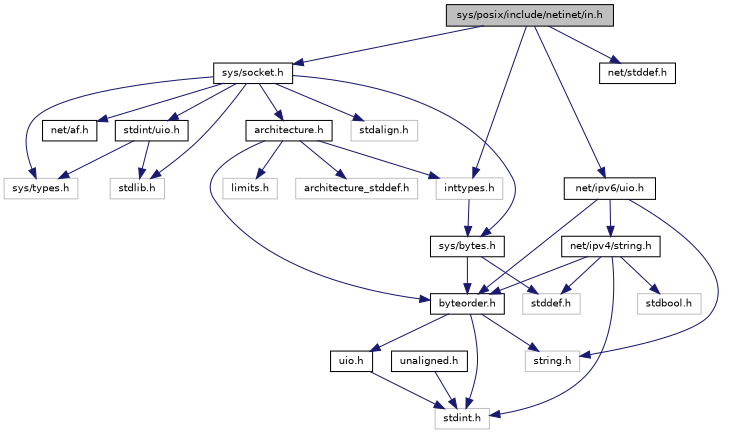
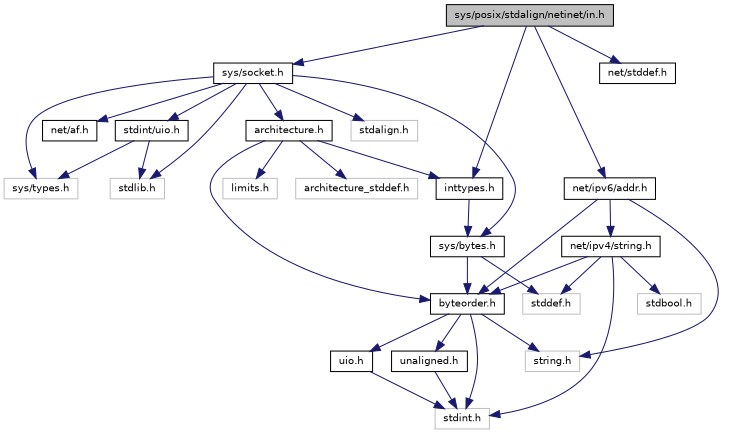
node "sys/posix/include/netinet/in.h": label "sys/posix/include/netinet/in.h" -> "sys/posix/stdalign/netinet/in.h"
node "inttypes.h": color grey75 -> black
node "net/ipv6/uio.h": label "net/ipv6/uio.h" -> "net/ipv6/addr.h"
edge "byteorder.h" -> "unaligned.h": added
